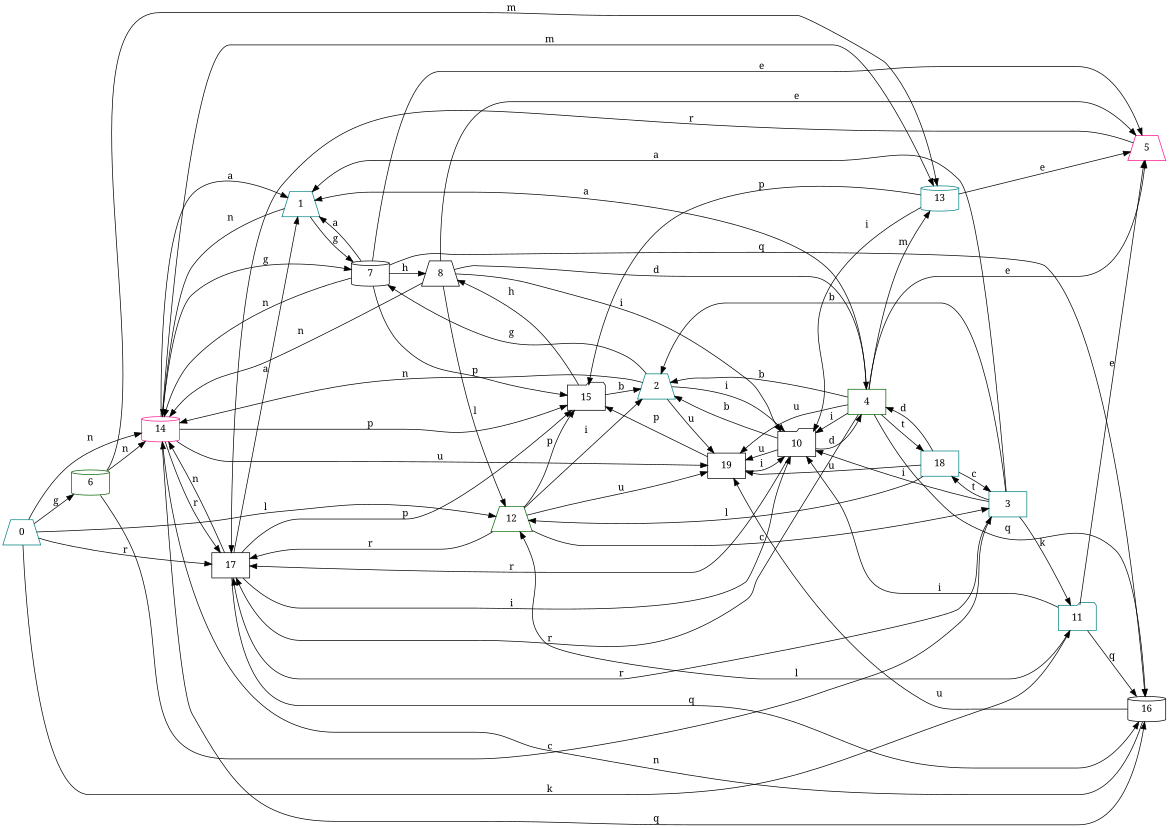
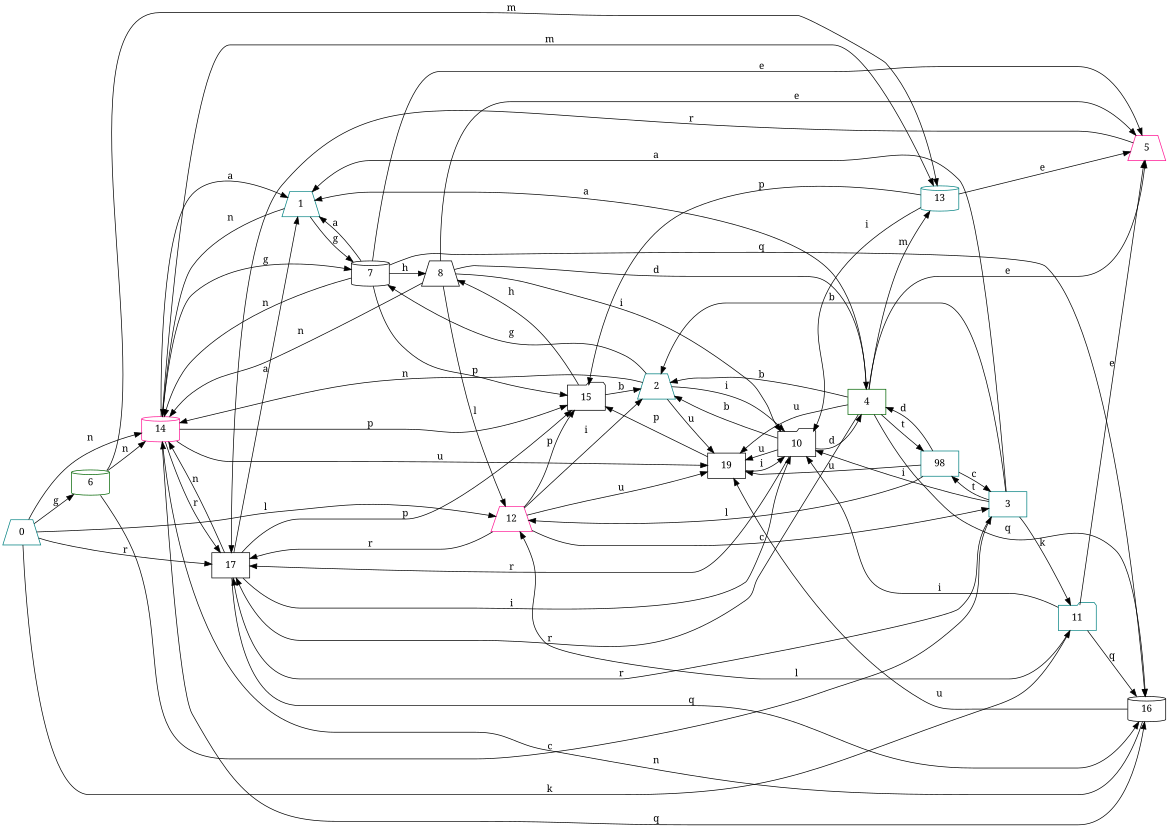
edge "4" -> "10": removed, label "i"
node "18": label "18" -> "98"
node "12": color darkgreen -> deeppink
